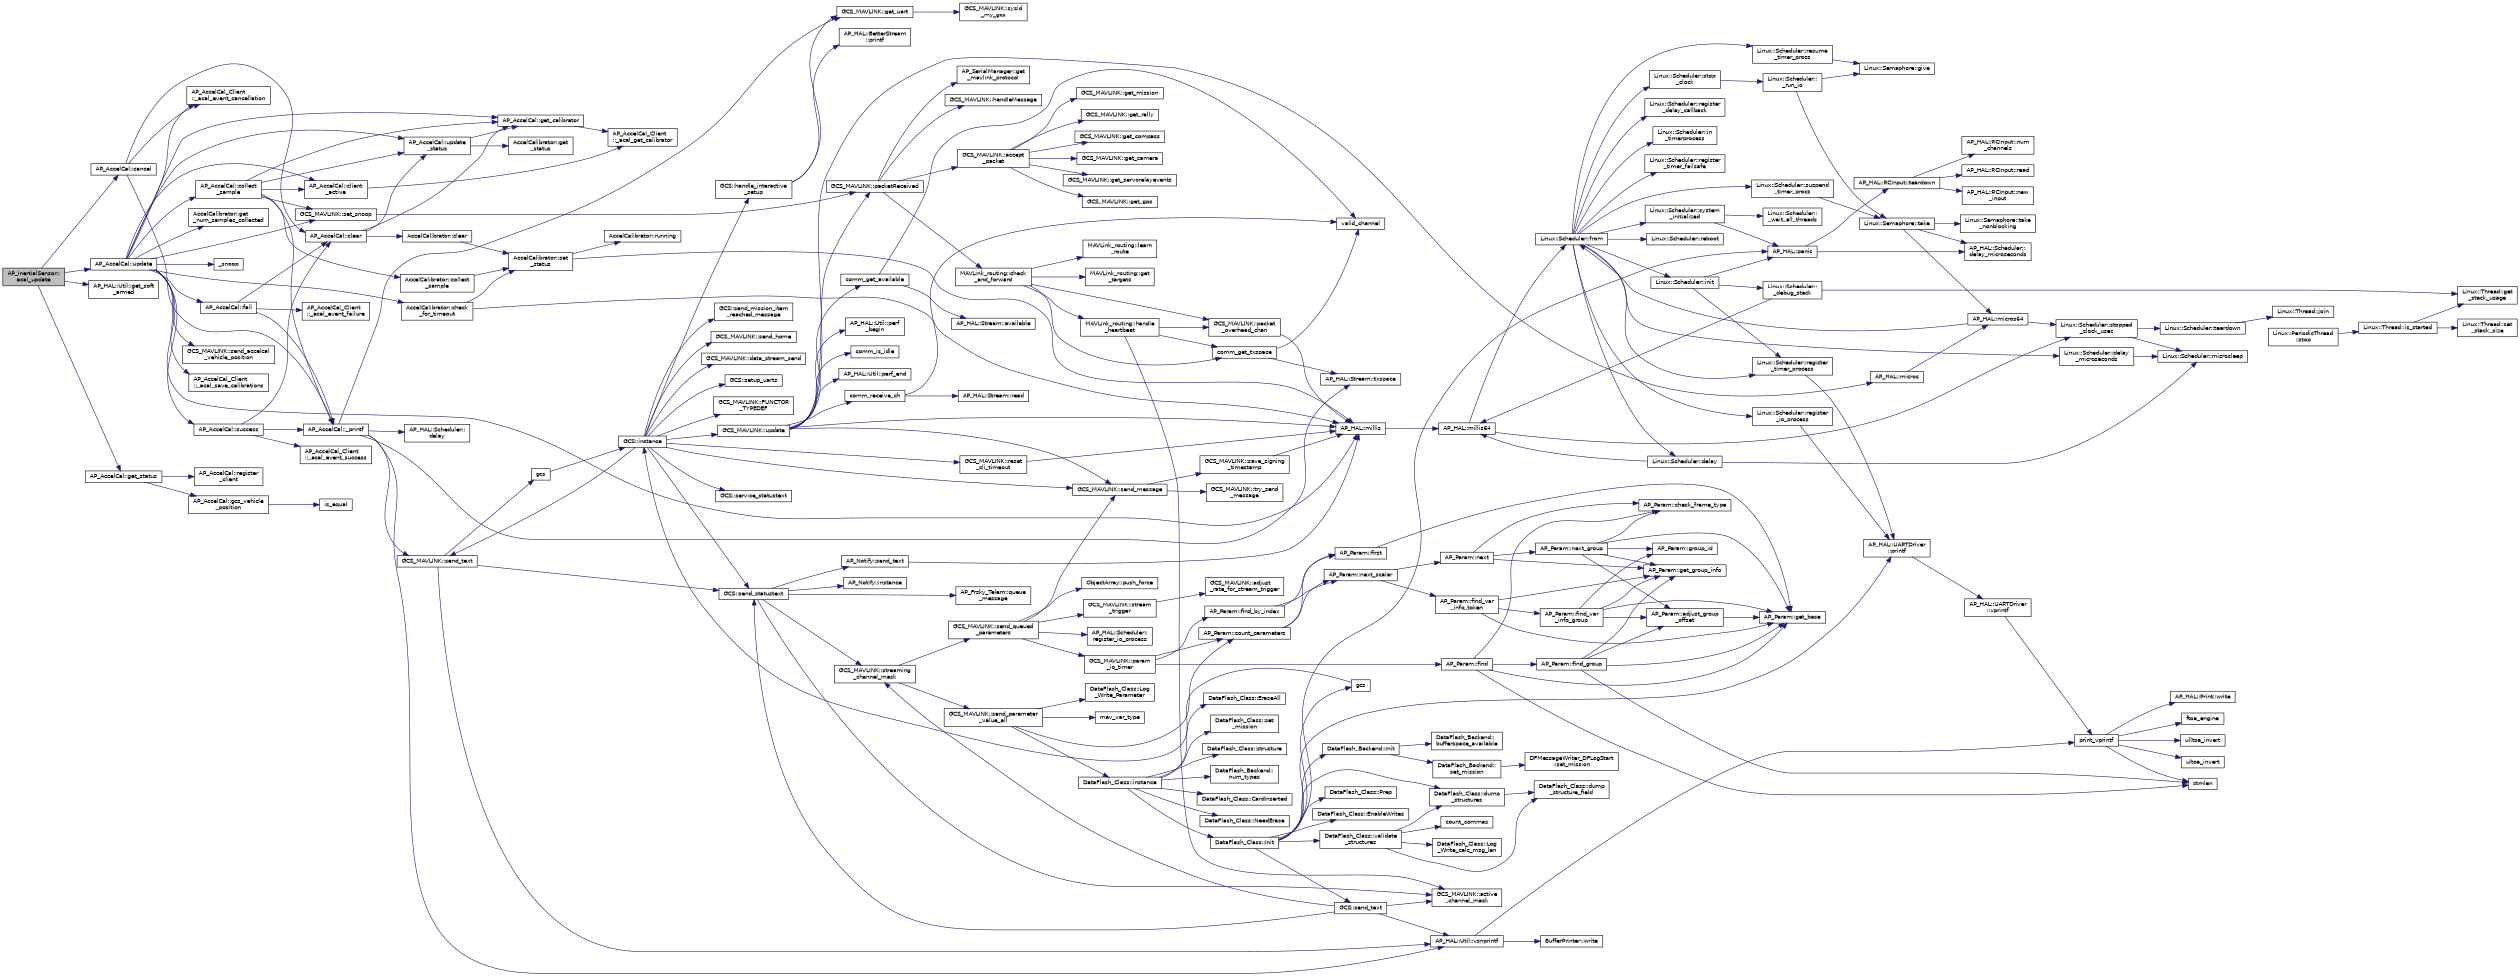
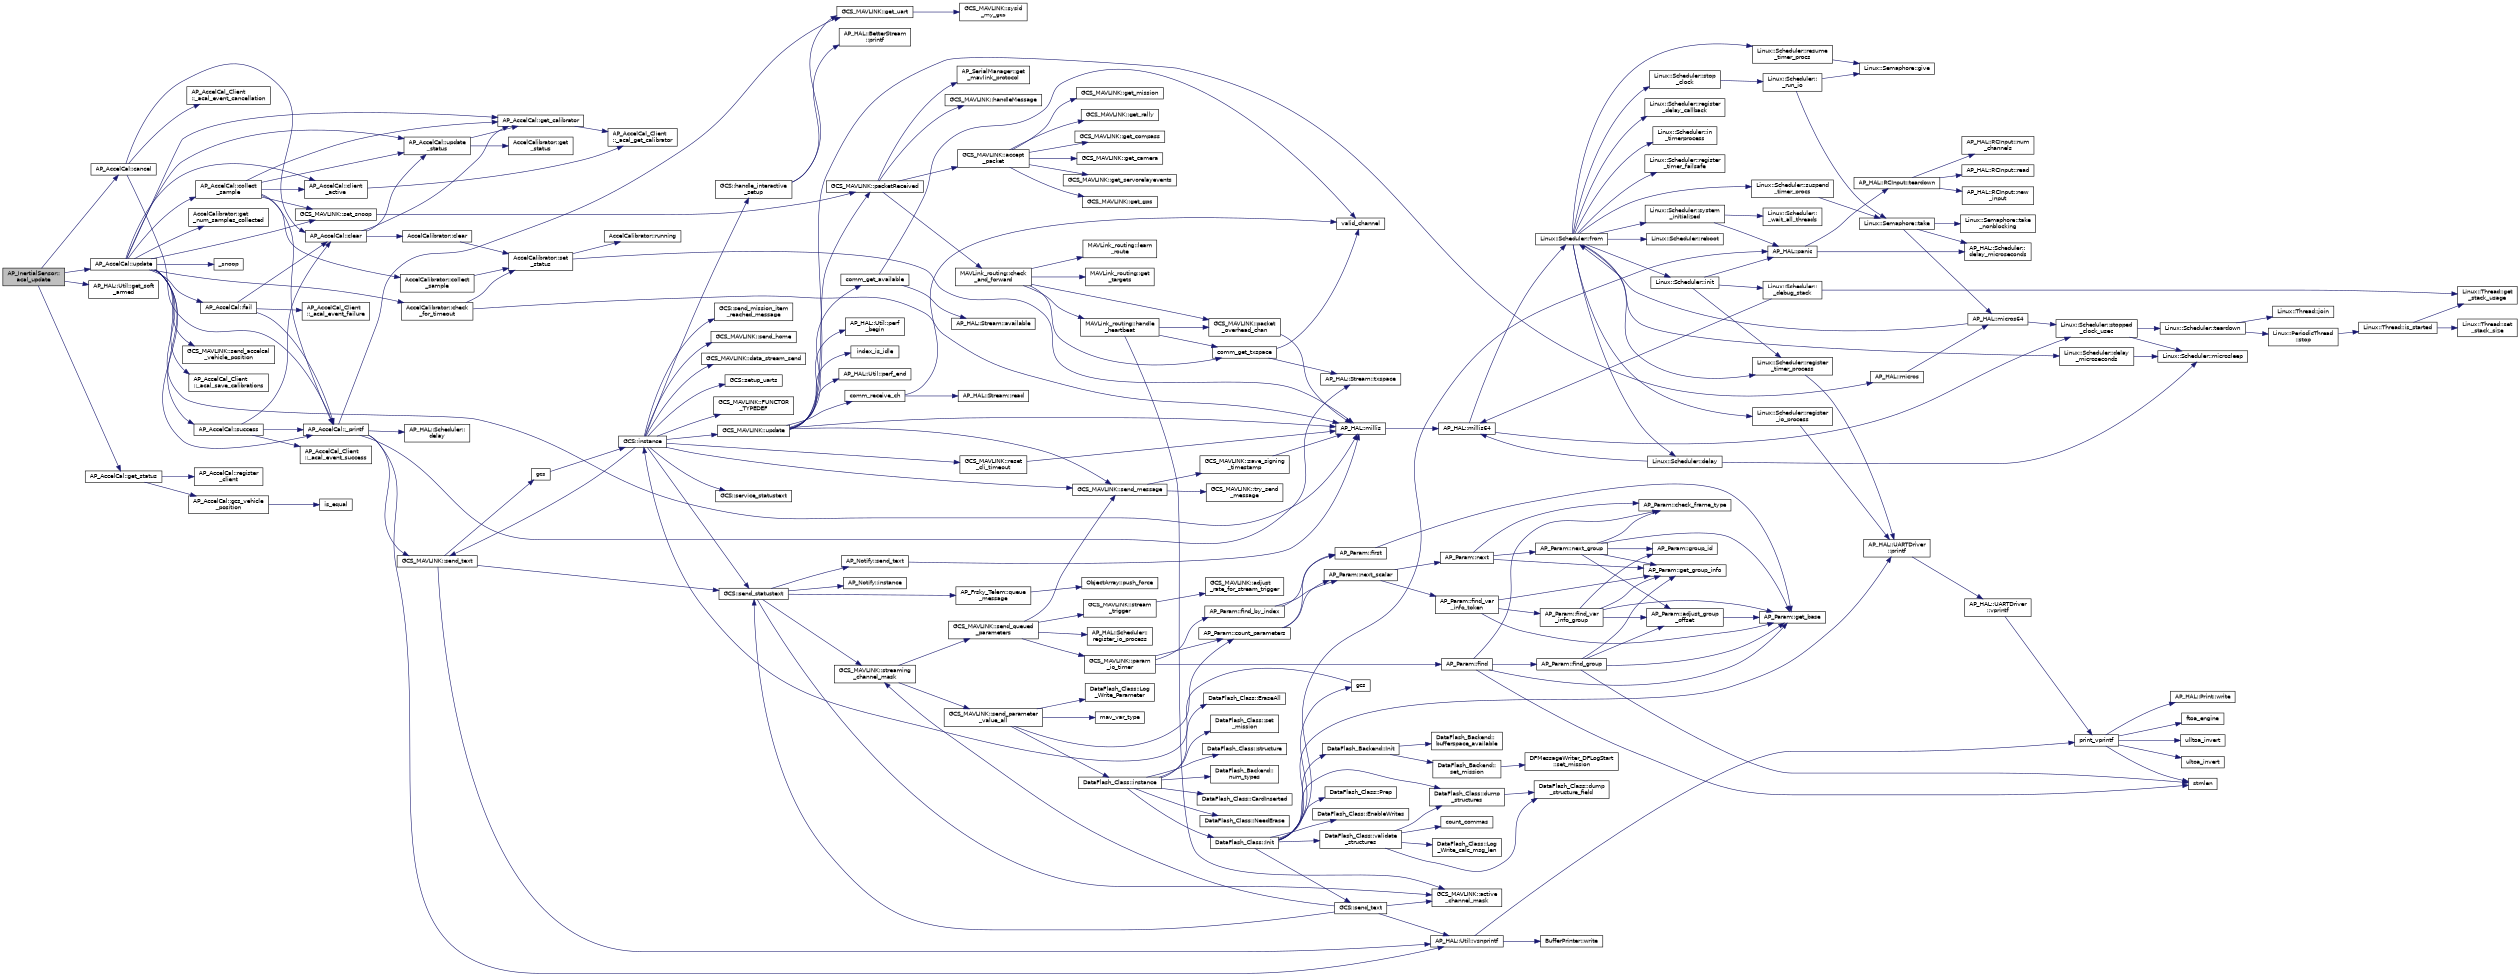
edge "AP_AccelCal::update" -> "AP_AccelCal_Client ::_acal_event_cancellation": now "AP_AccelCal::update" -> "AP_AccelCal::_printf"
edge "Linux::Scheduler::teardown" -> "Linux::PeriodicThread ::stop": added
node "comm_is_idle": label "comm_is_idle" -> "index_is_idle"
edge "GCS_MAVLINK::send_queued _parameters" -> "ObjectArray::push_force": now "AP_Frsky_Telem::queue _message" -> "ObjectArray::push_force"
